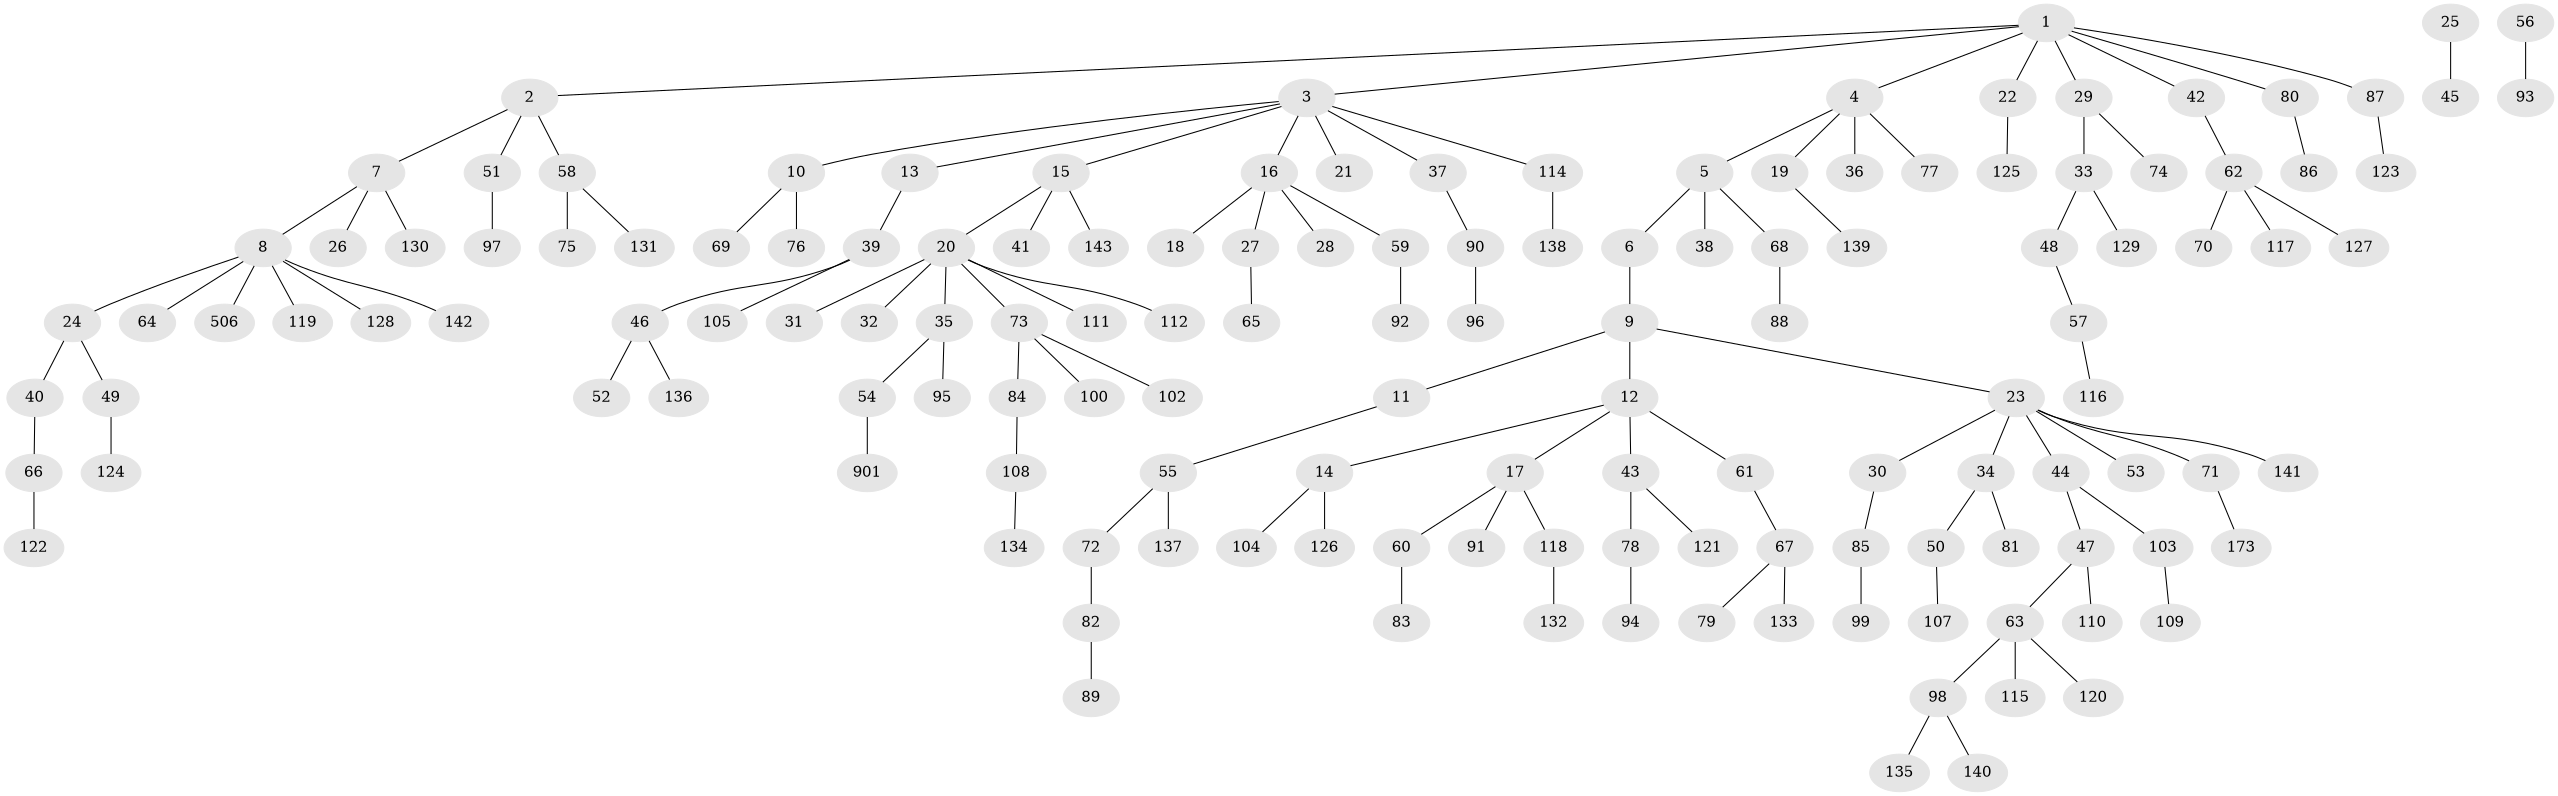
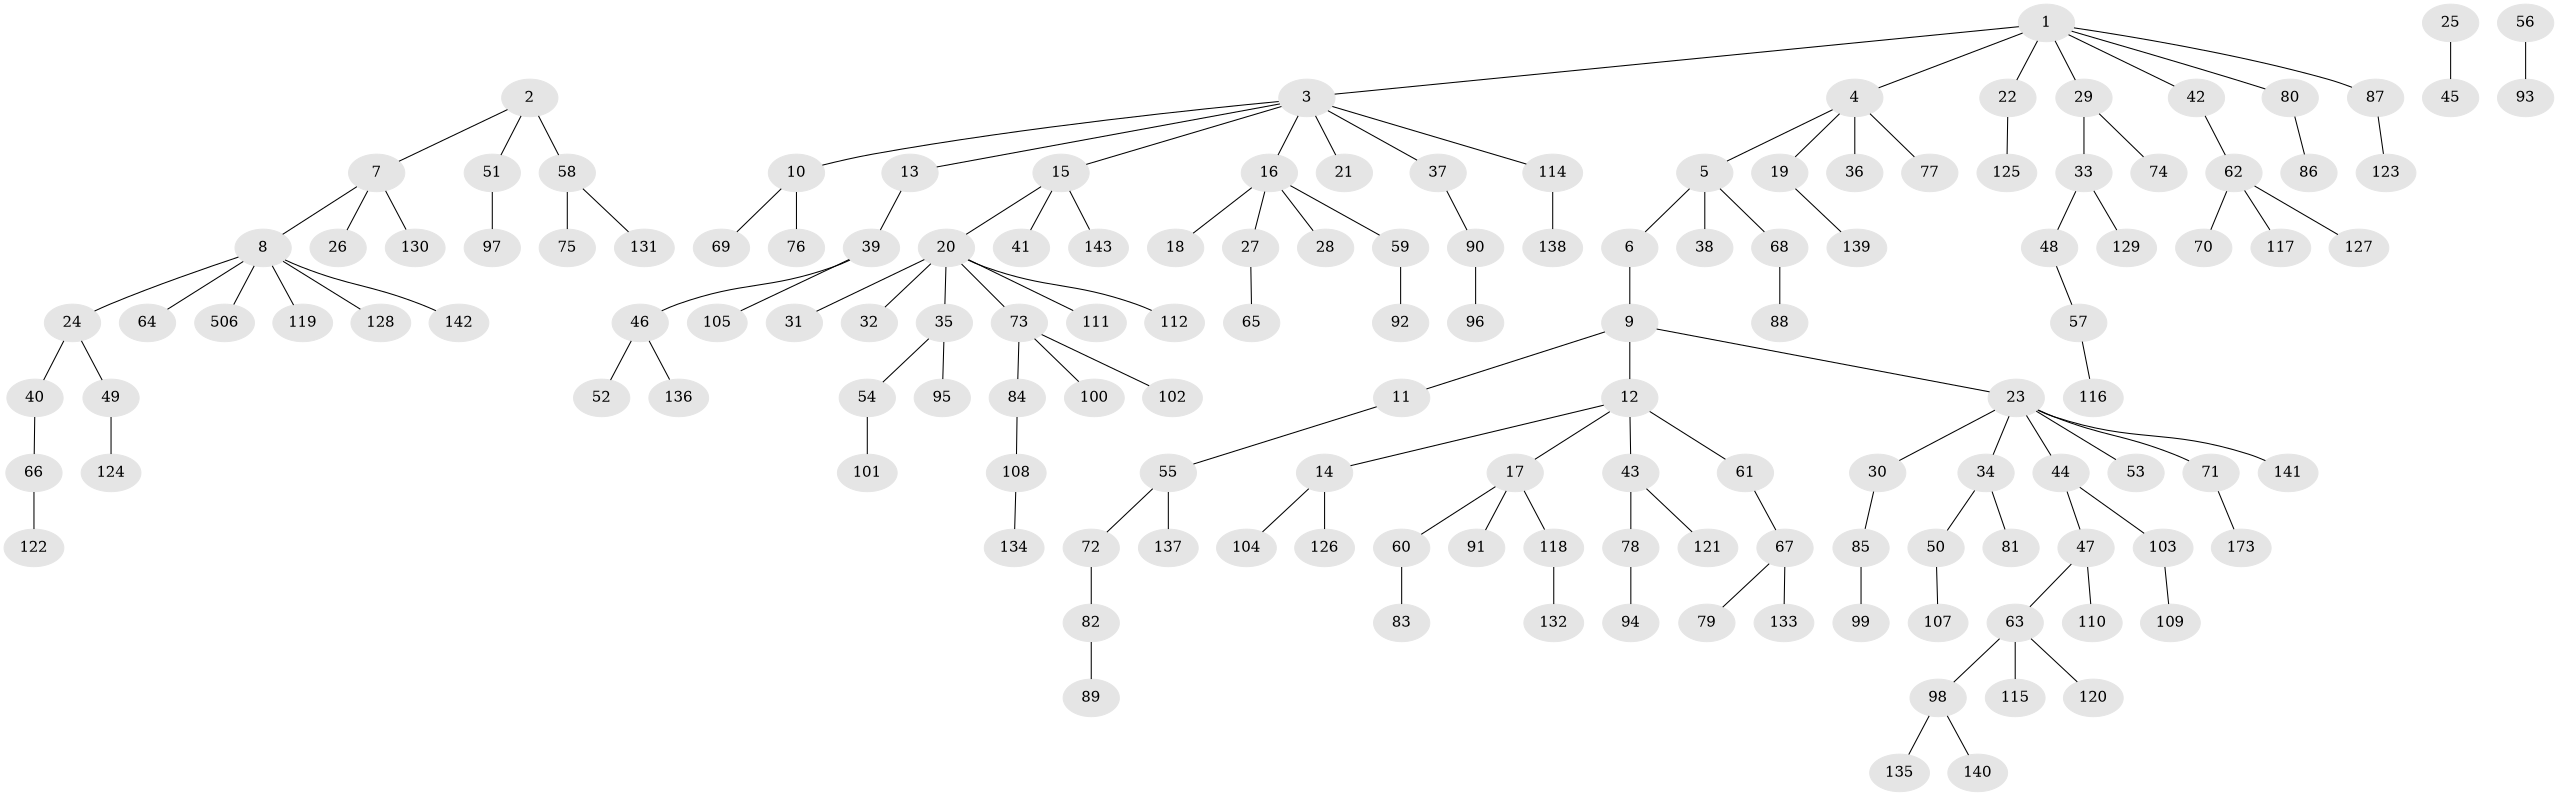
edge "1" -- "2": removed
node "901": label "901" -> "101"
